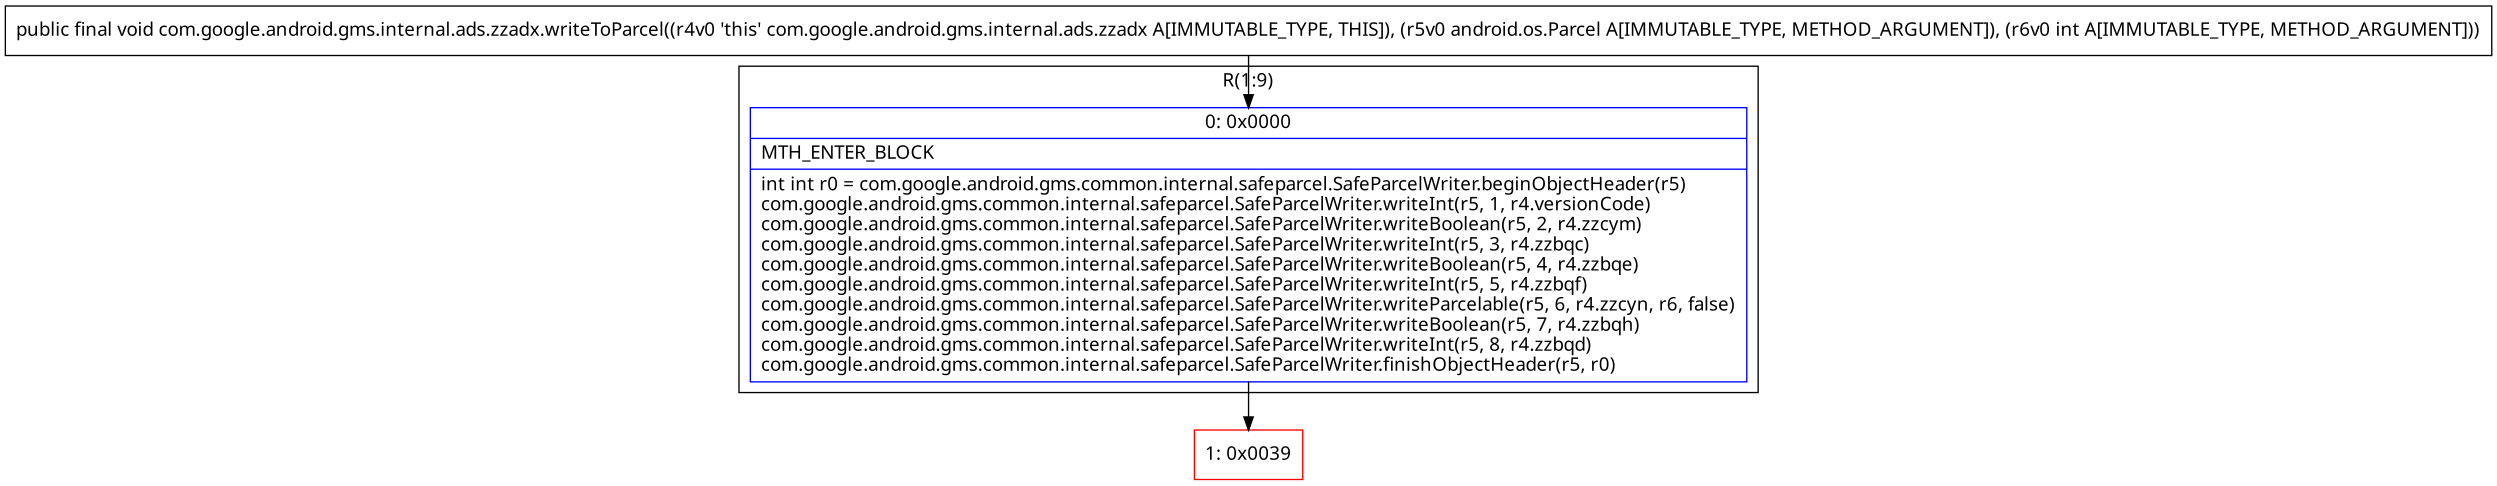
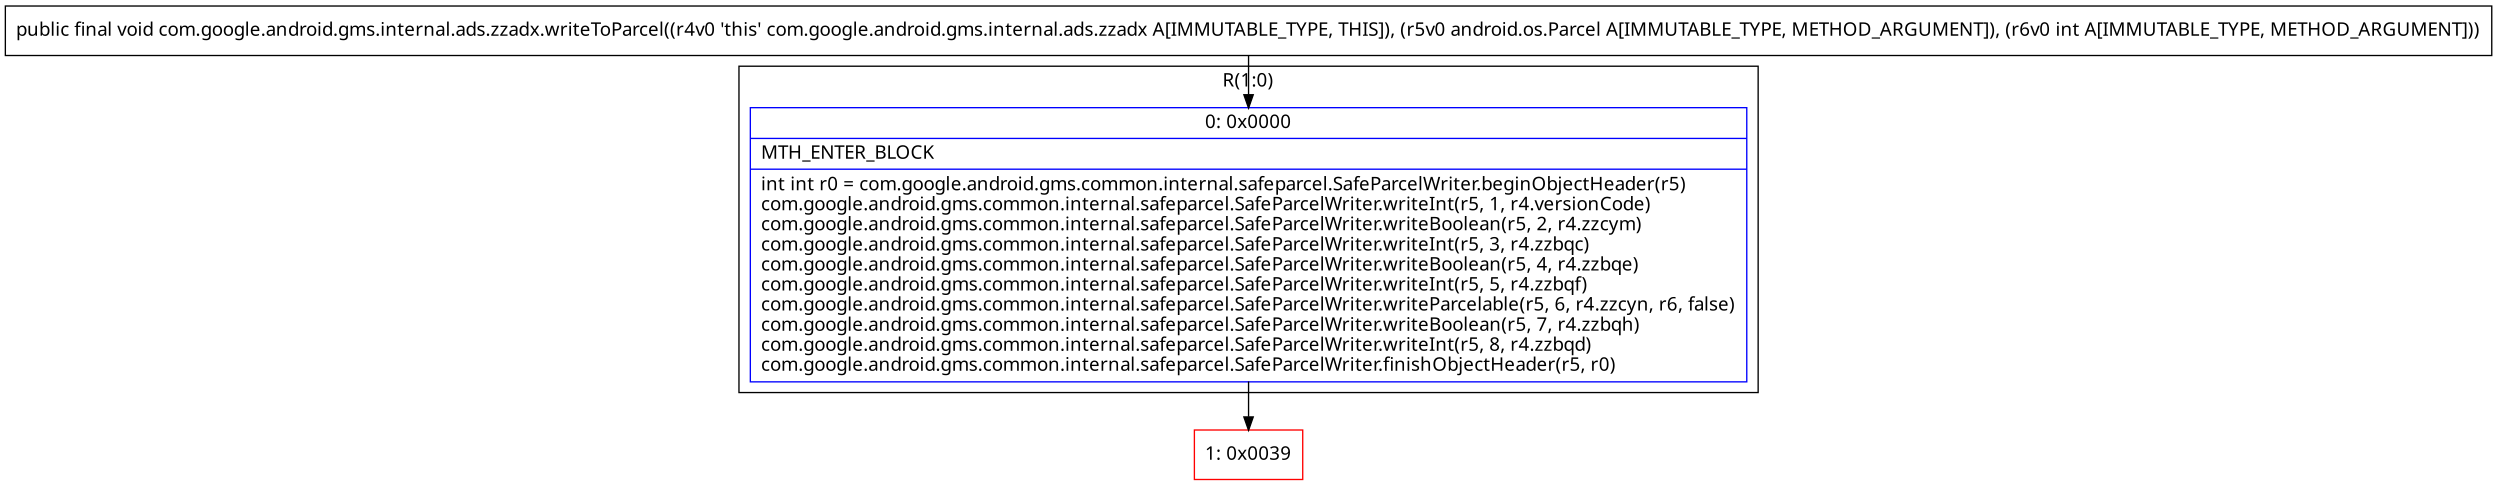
cluster "R(1:9)": label "R(1:9)" -> "R(1:0)"
